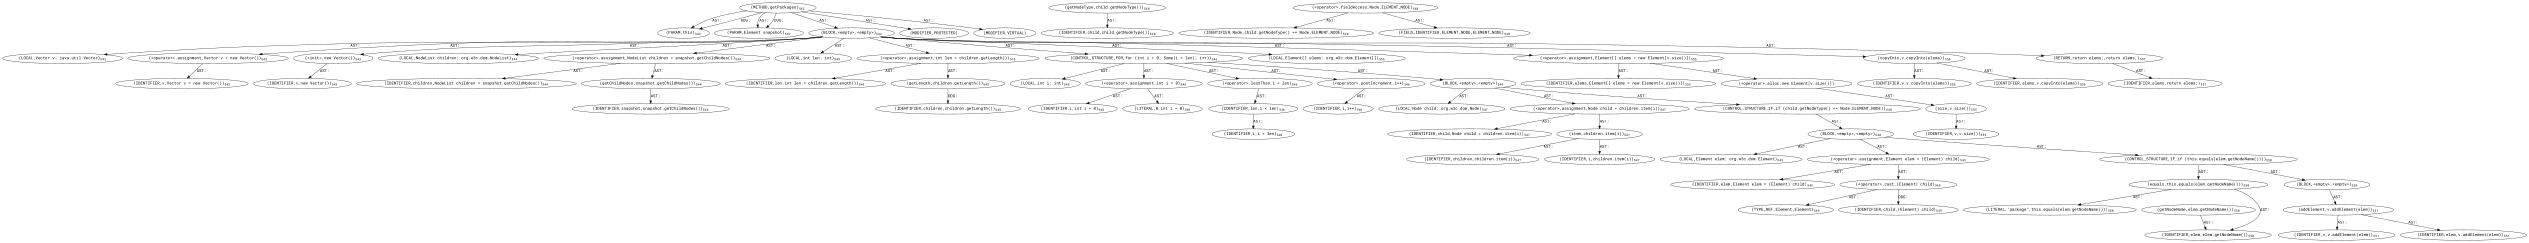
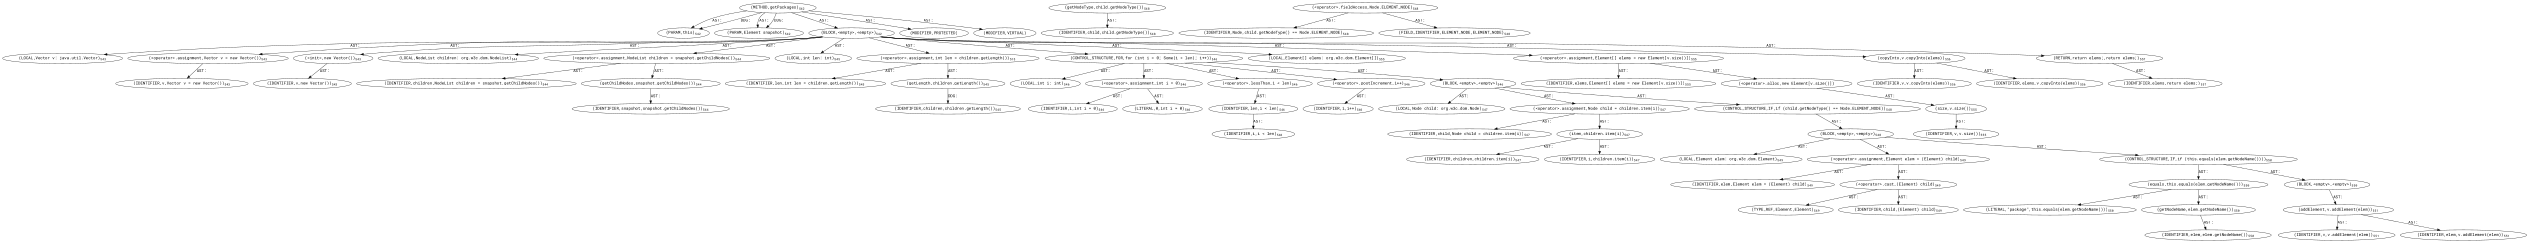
edge "(<operator>.cast,(Element) child)" -> "(IDENTIFIER,child,(Element) child)": label "DDG: " -> "AST: "
edge "(equals,this.equals(elem.getNodeName()))" -> "(IDENTIFIER,elem,elem.getNodeName())": now "(equals,this.equals(elem.getNodeName()))" -> "(getNodeName,elem.getNodeName())"
